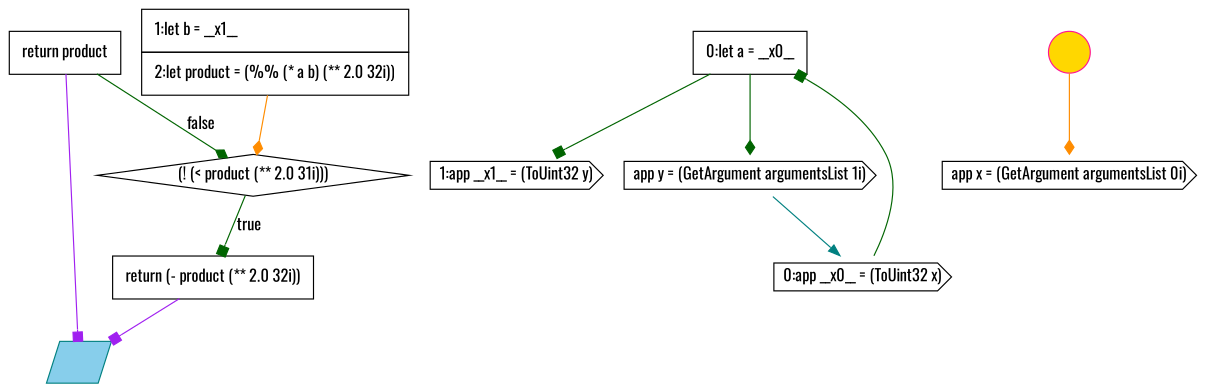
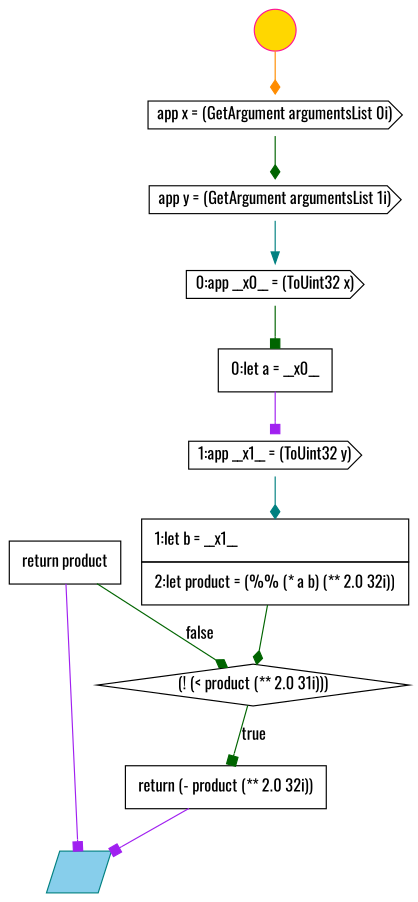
edge "0:let a = __x0__" -> "app y = (GetArgument argumentsList 1i)": now "app x = (GetArgument argumentsList 0i)" -> "app y = (GetArgument argumentsList 1i)"
edge "0:let a = __x0__" -> "1:app __x1__ = (ToUint32 y)": color darkgreen -> purple
edge "1:let b = __x1__" -> "(! (< product (** 2.0 31i)))": color darkorange -> darkgreen
edge "1:app __x1__ = (ToUint32 y)" -> "1:let b = __x1__": added
